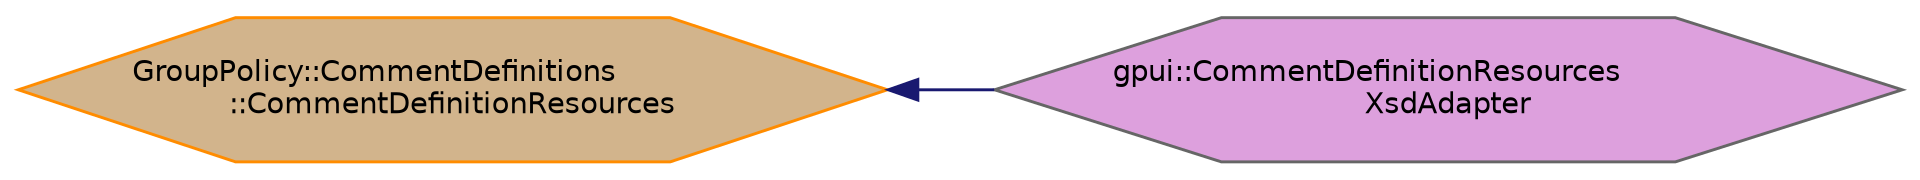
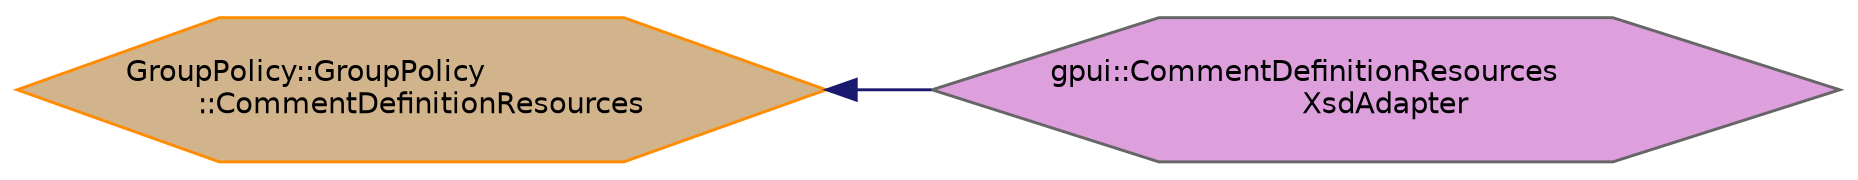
node "GroupPolicy::CommentDefinitions ::CommentDefinitionResources": label "GroupPolicy::CommentDefinitions ::CommentDefinitionResources" -> "GroupPolicy::GroupPolicy ::CommentDefinitionResources"
